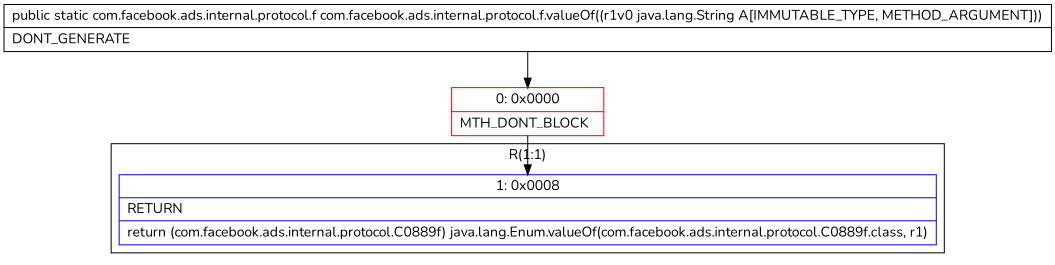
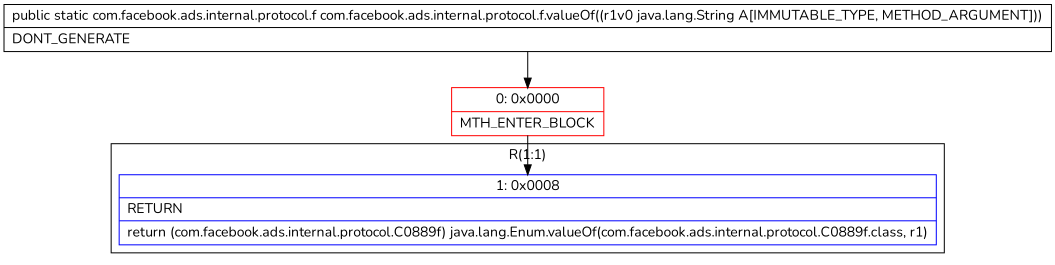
node "0: 0x0000": text "MTH_DONT_BLOCK" -> "MTH_ENTER_BLOCK"
